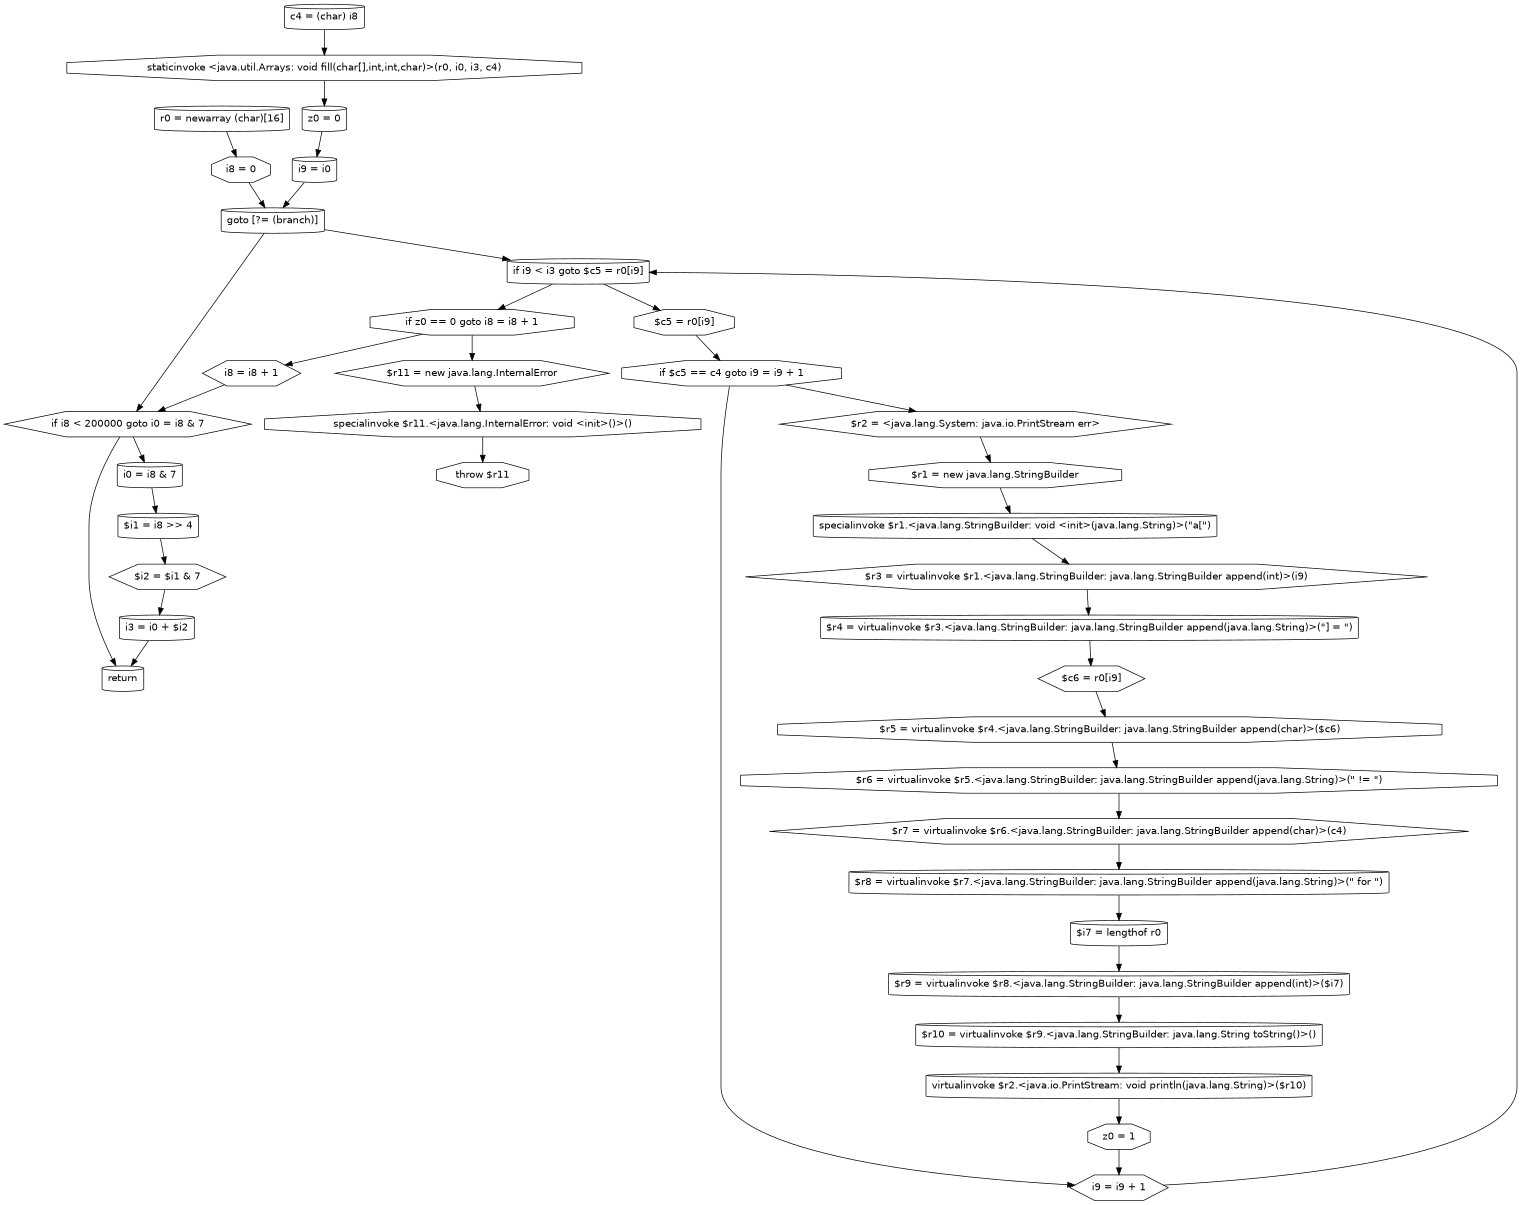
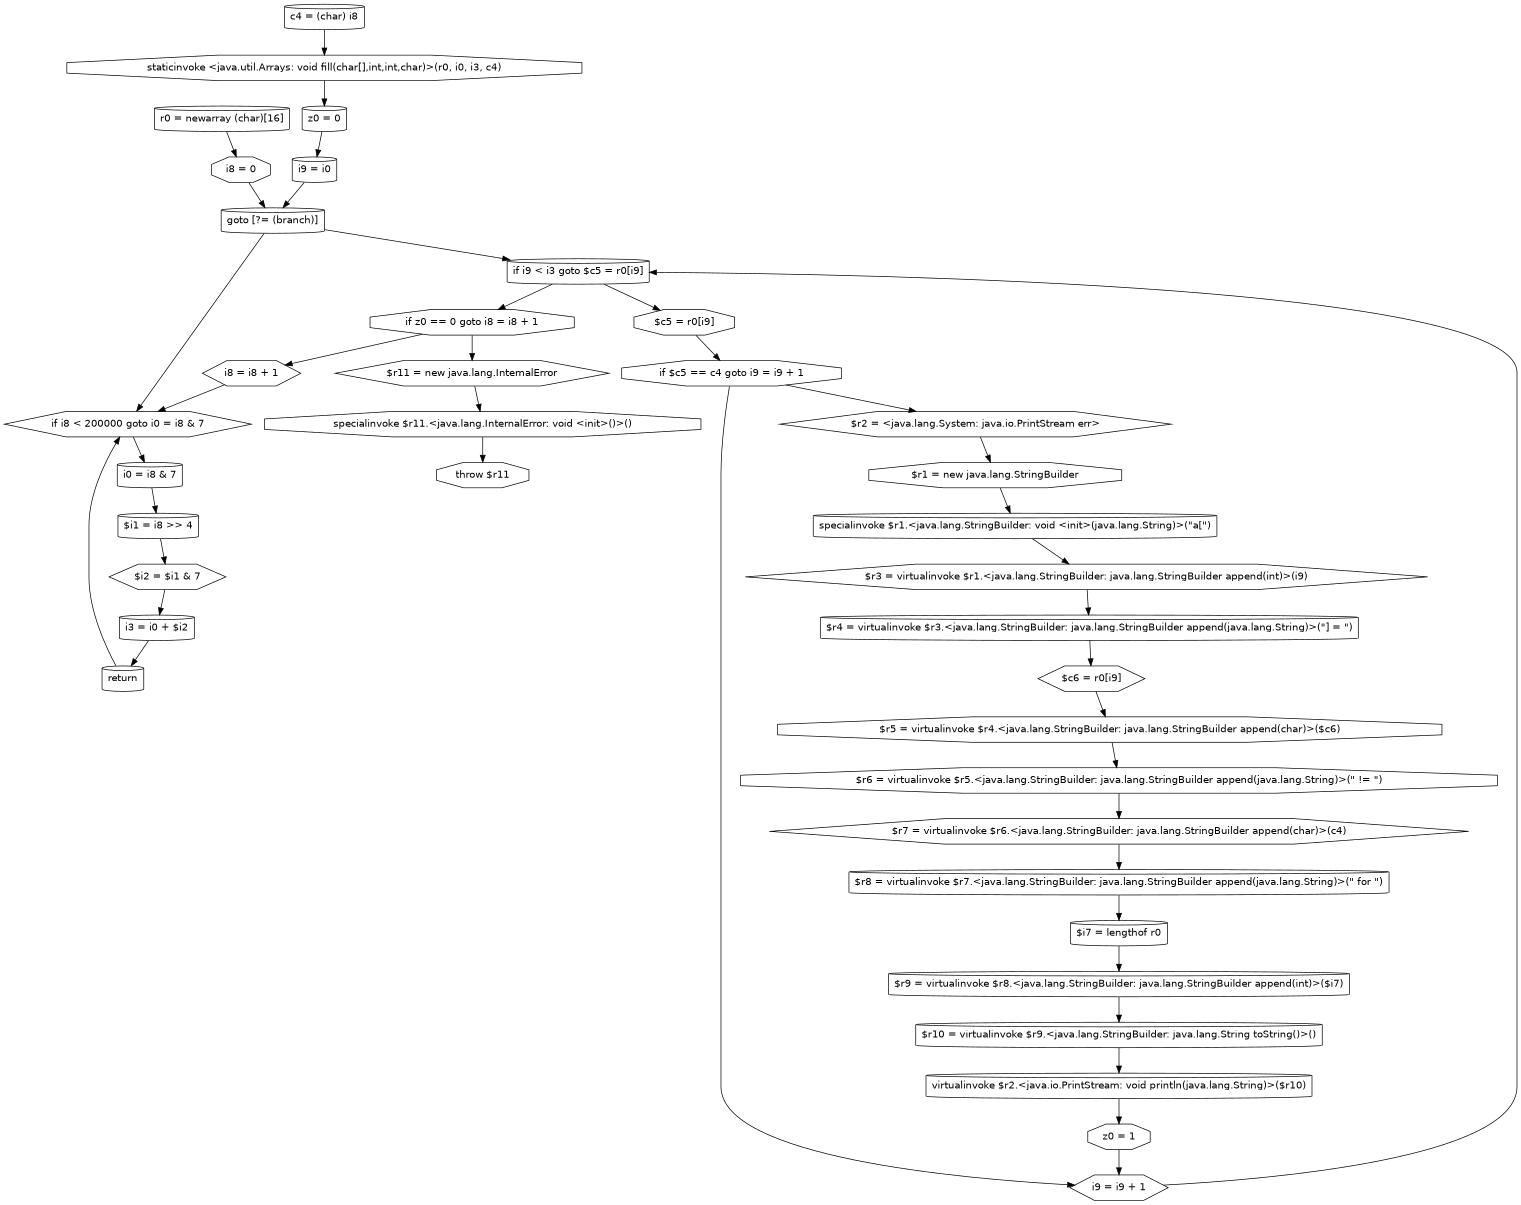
edge "if i8 < 200000 goto i0 = i8 & 7" -> "return": reversed
